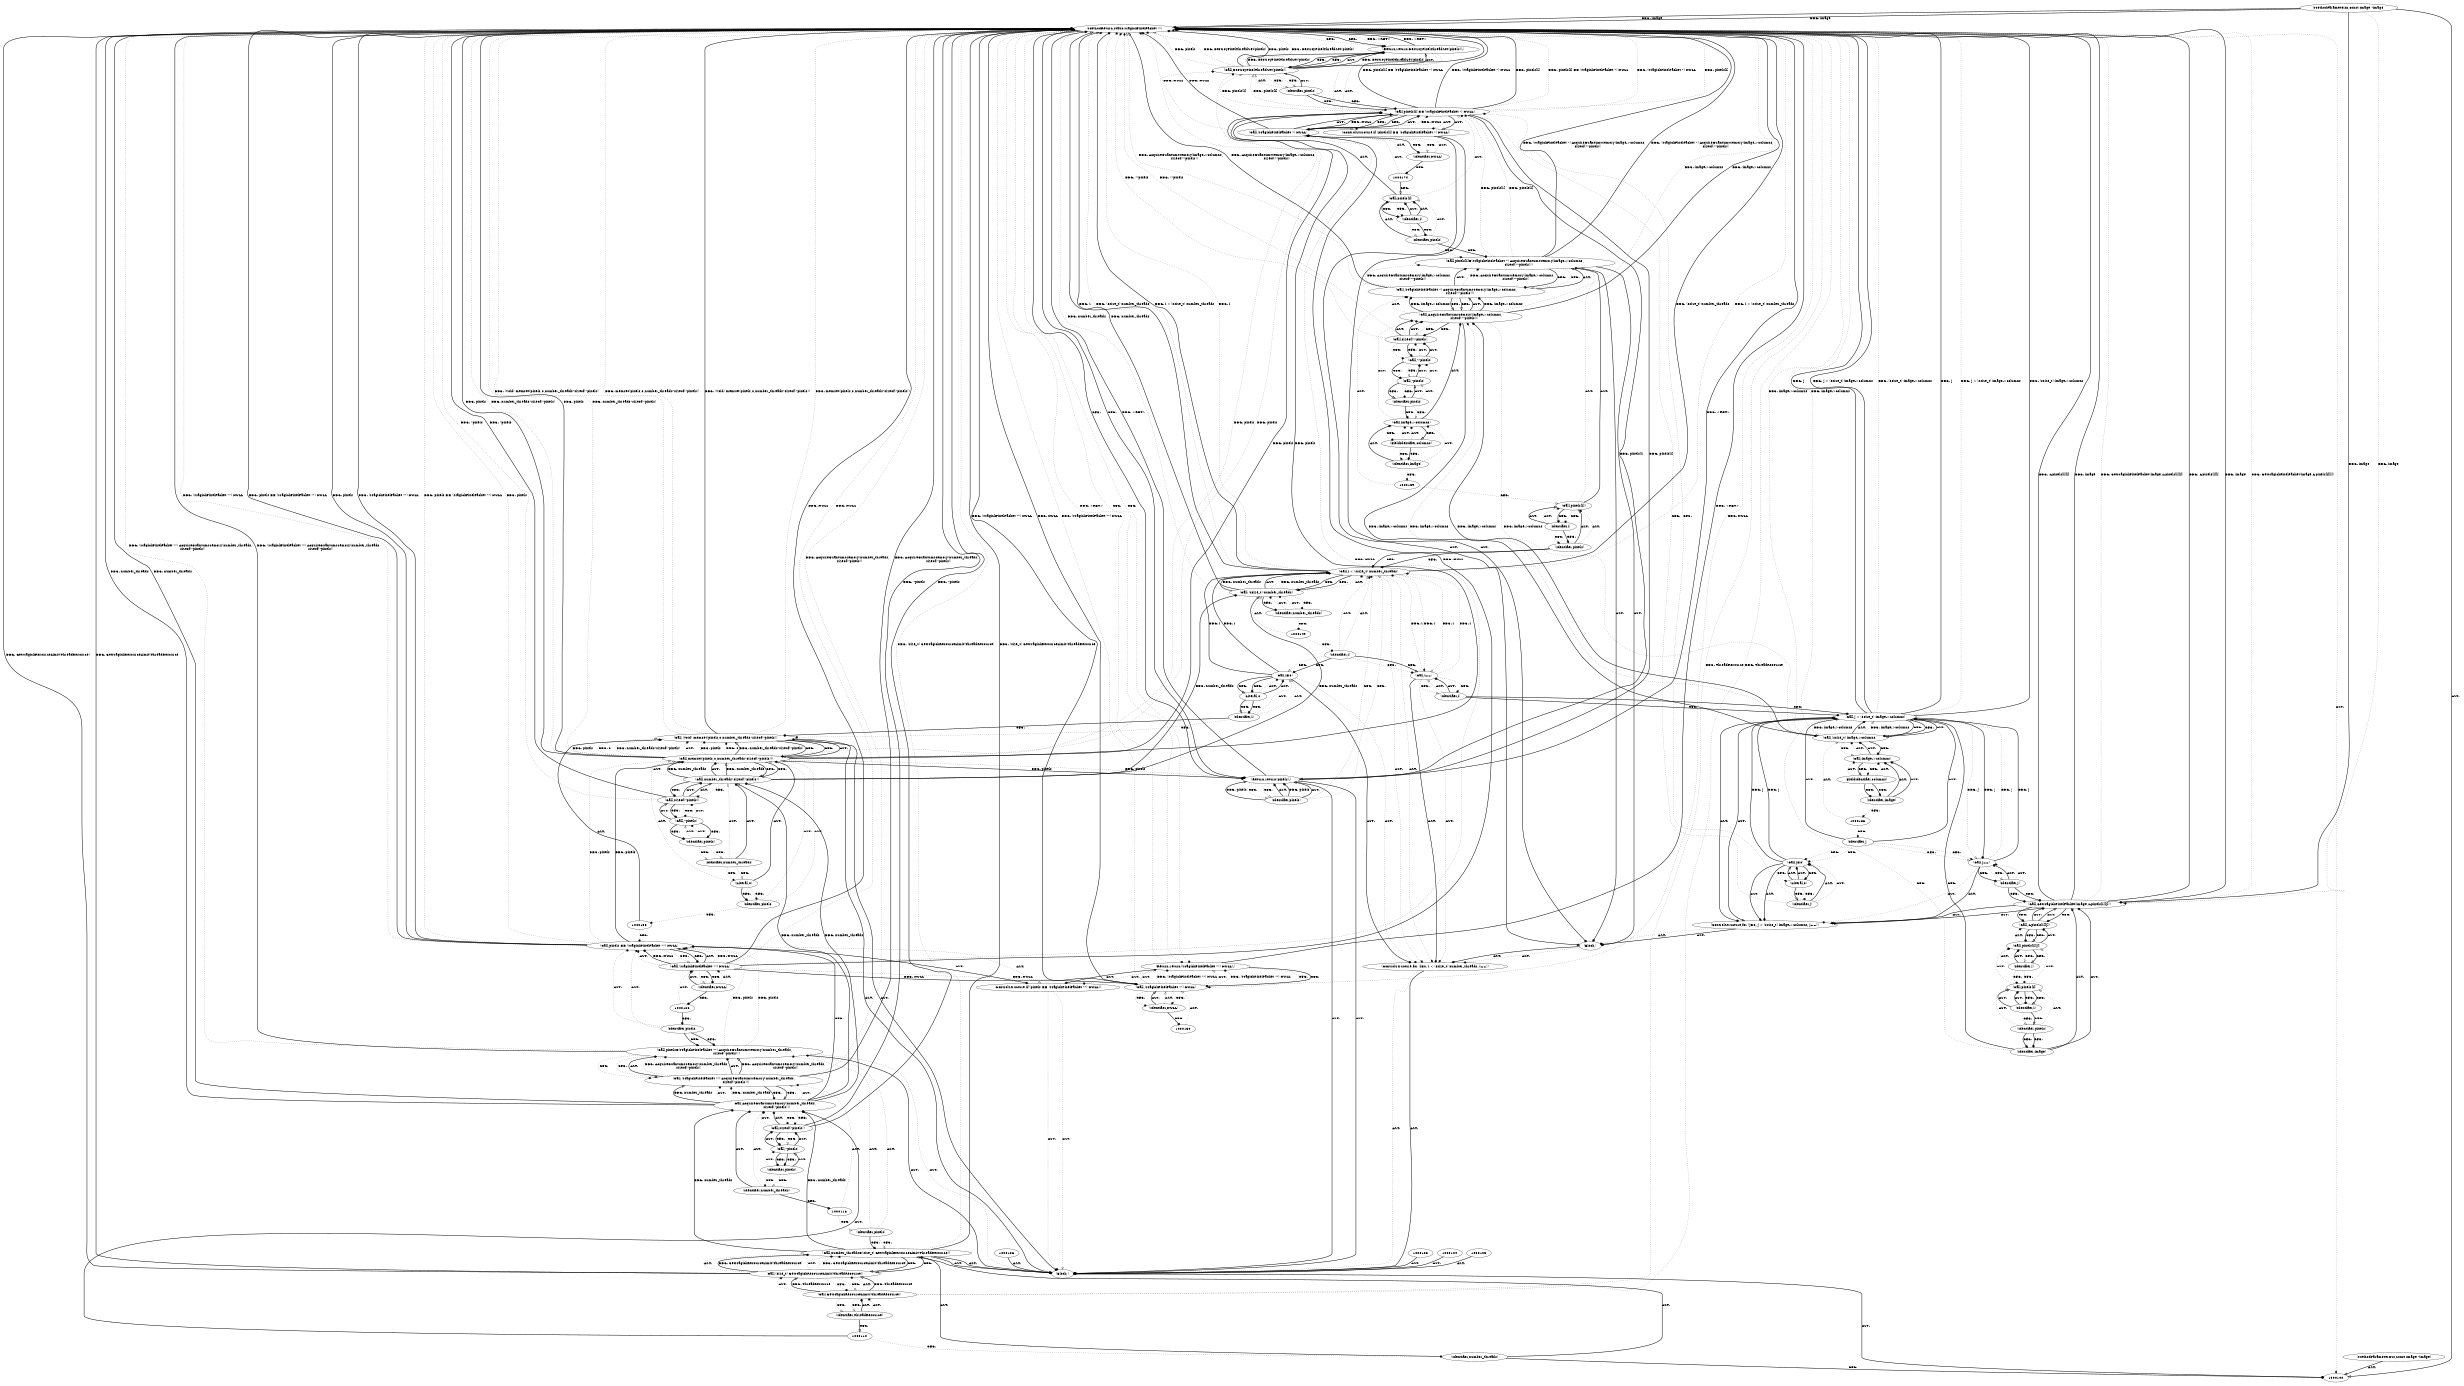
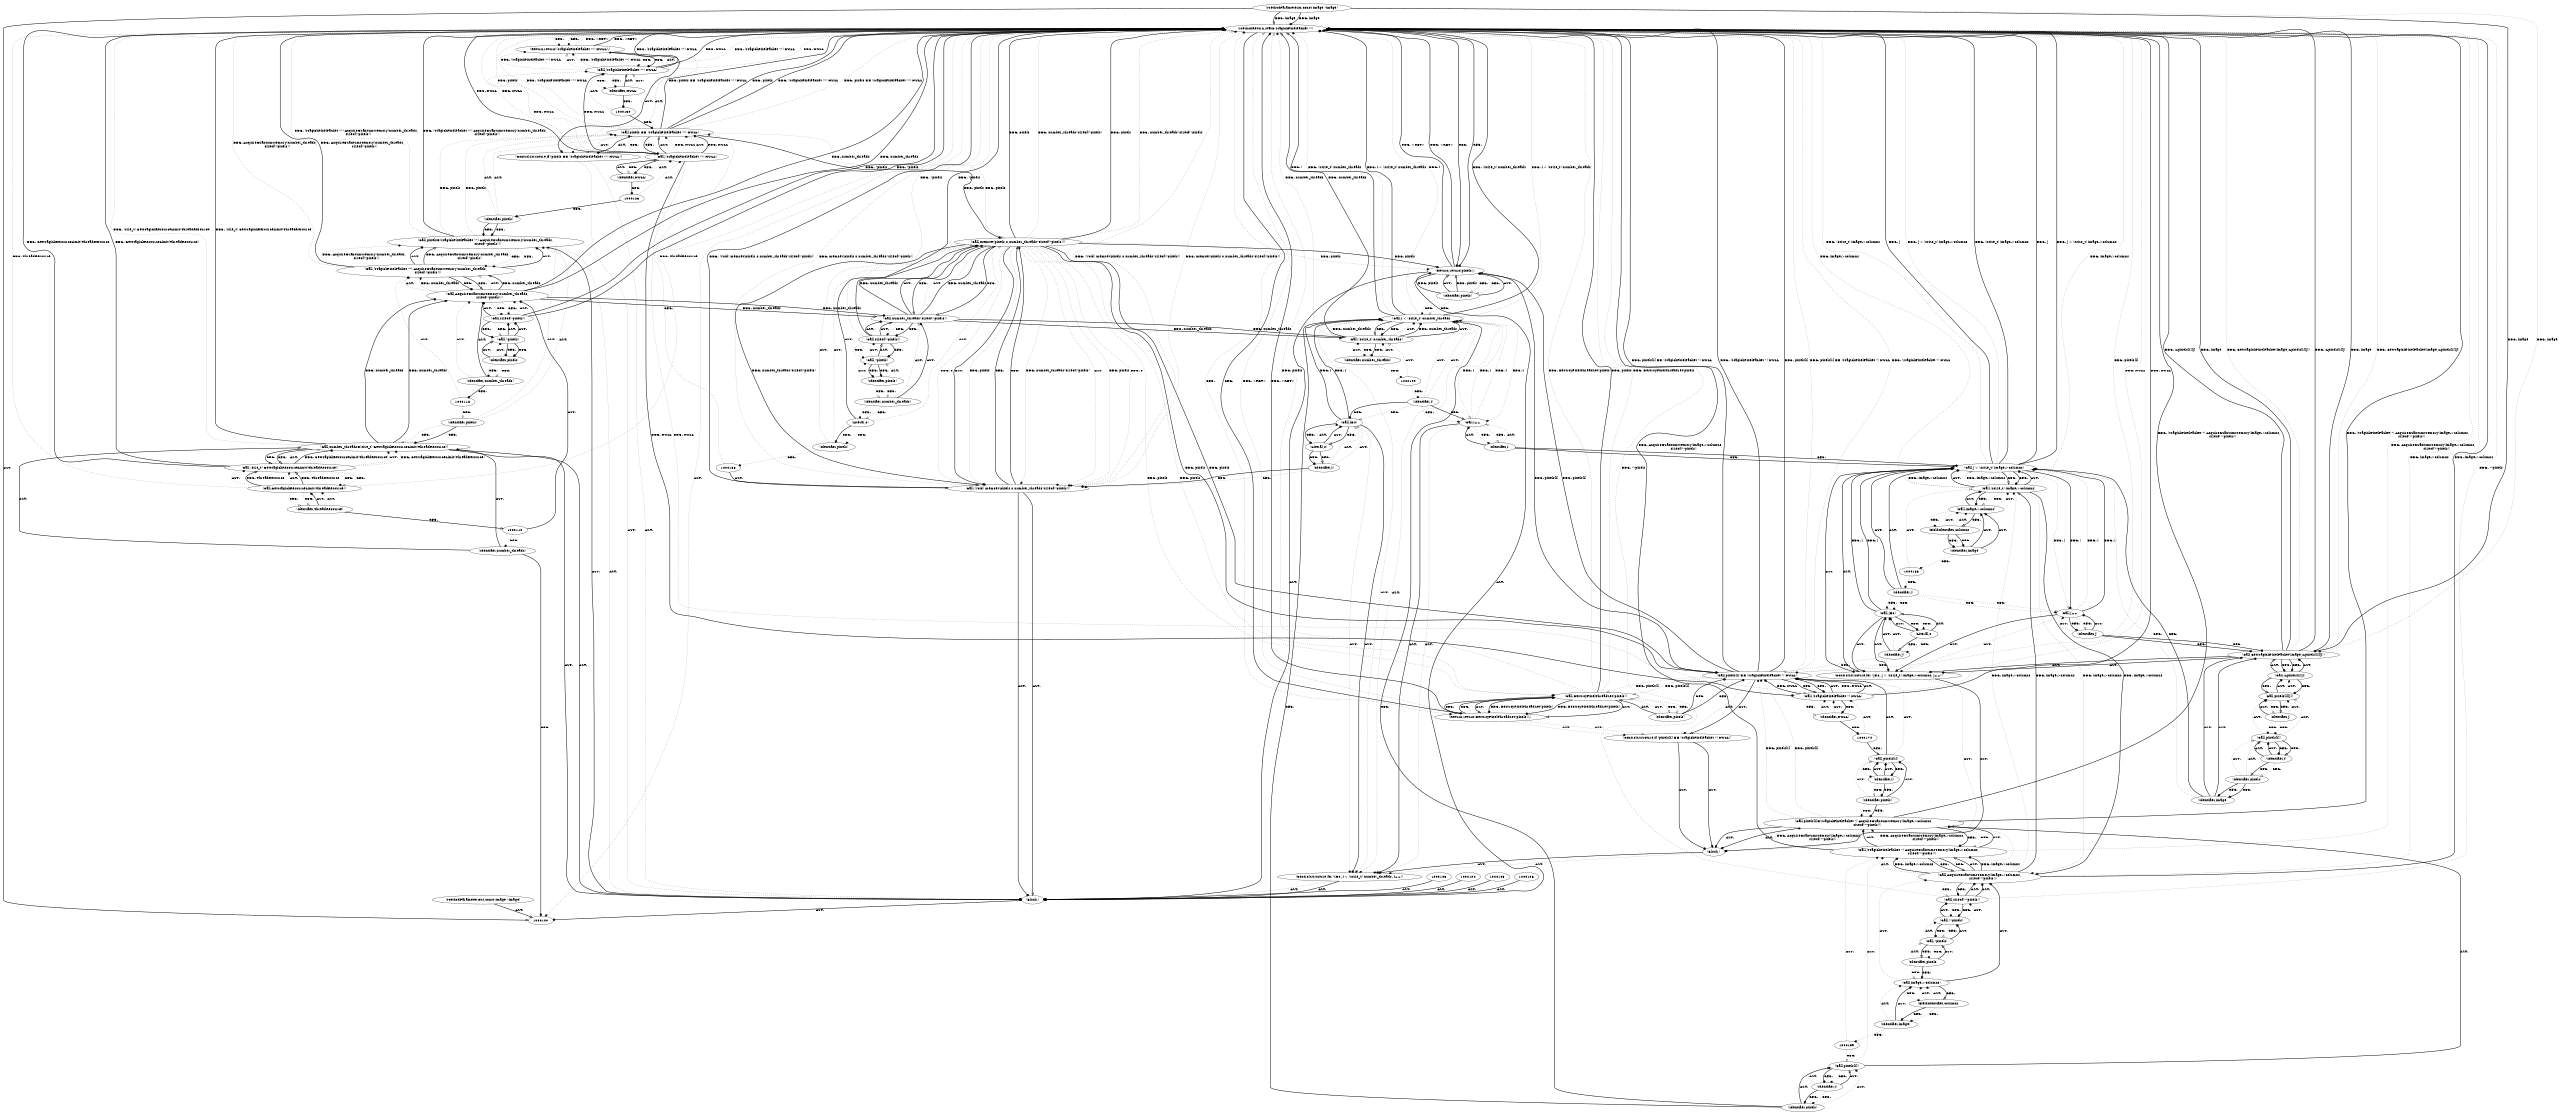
edge "(Call,AcquireQuantumMemory(number_threads, sizeof(*pixels)))" -> "(Call,pixels == (MagickPixelPacket **) NULL)": now "1000130" -> "(Call,pixels == (MagickPixelPacket **) NULL)"
